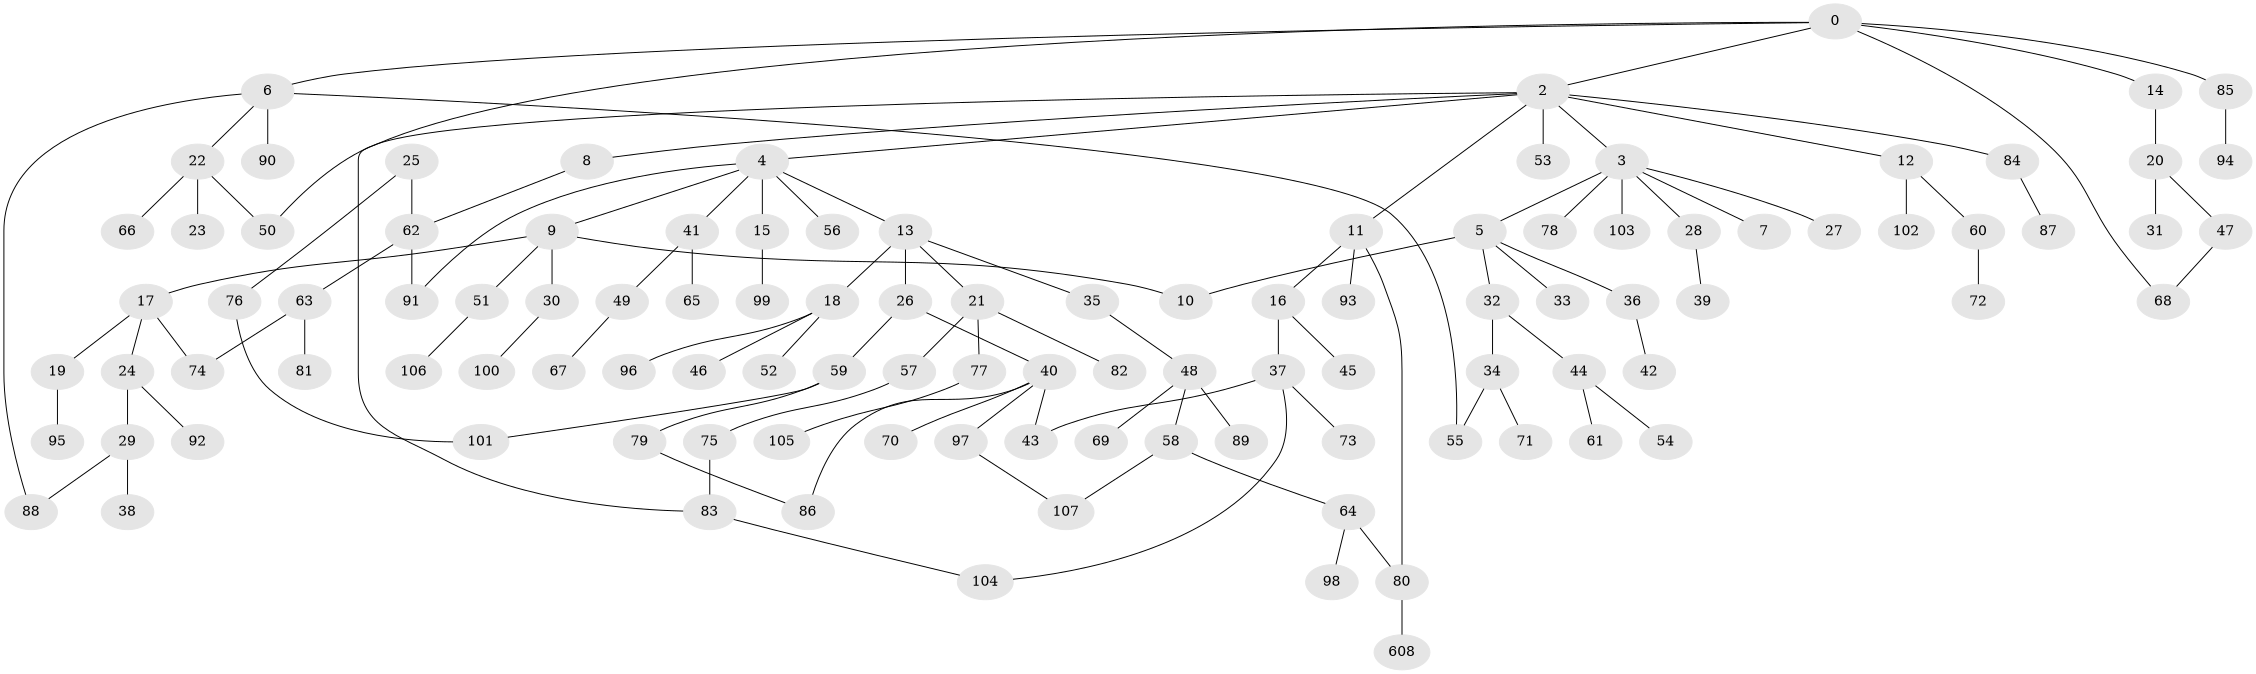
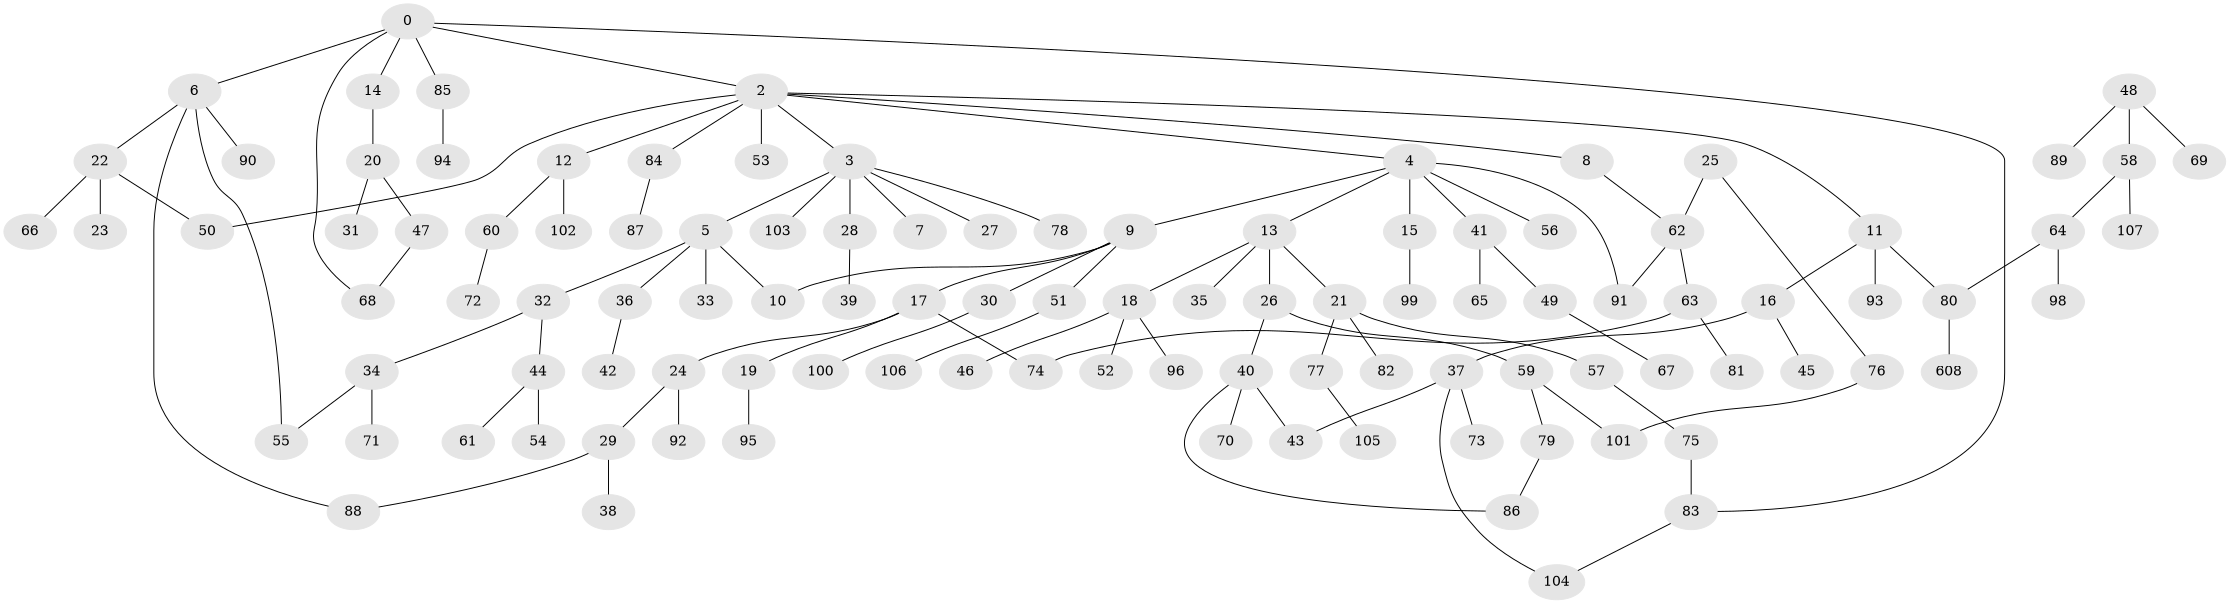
edge "35" -- "48": removed
node "97": removed
